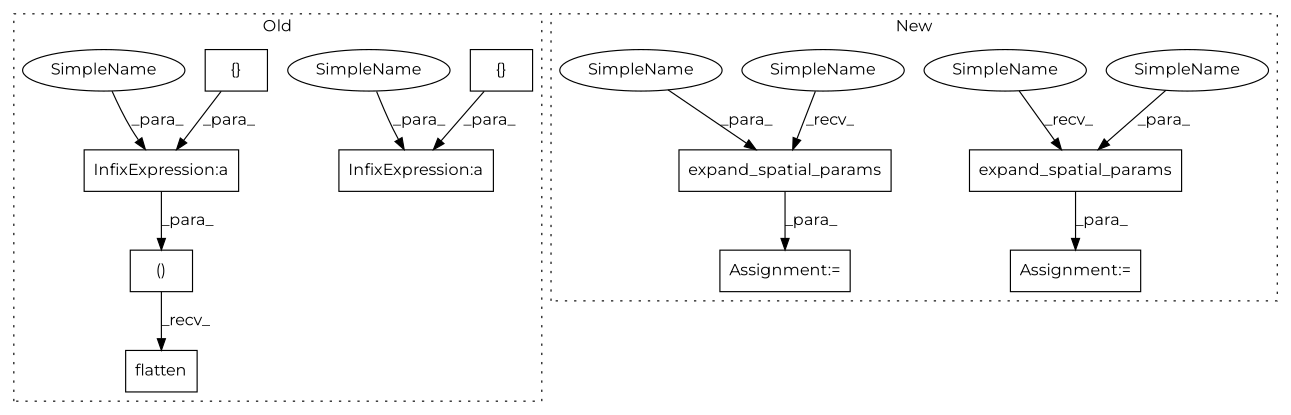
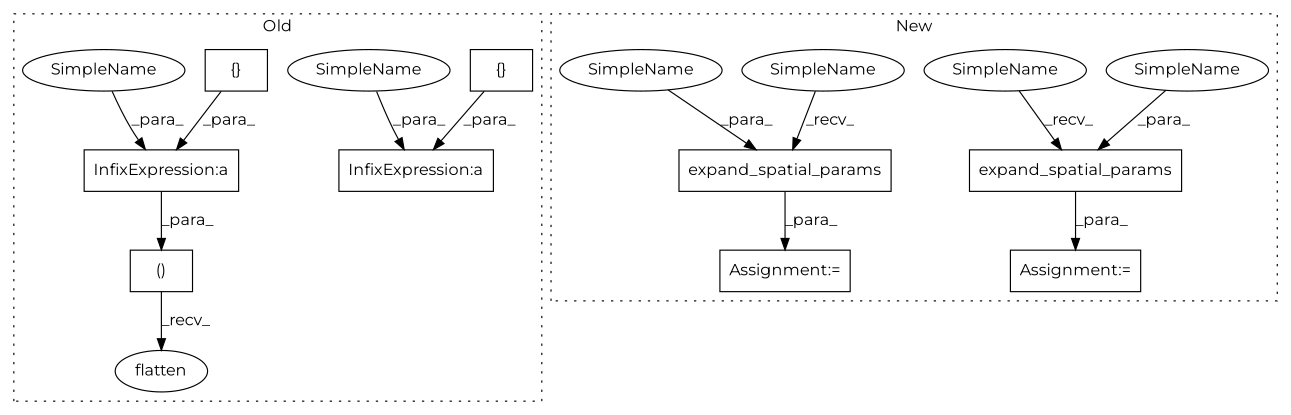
node "flatten": shape box -> ellipse
